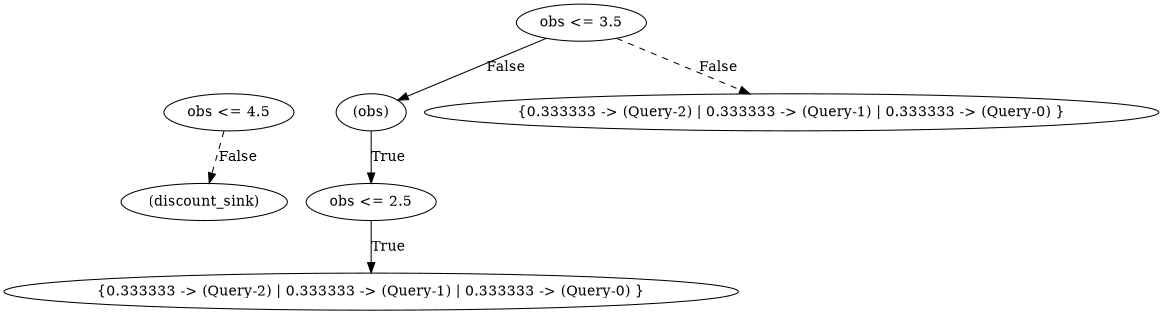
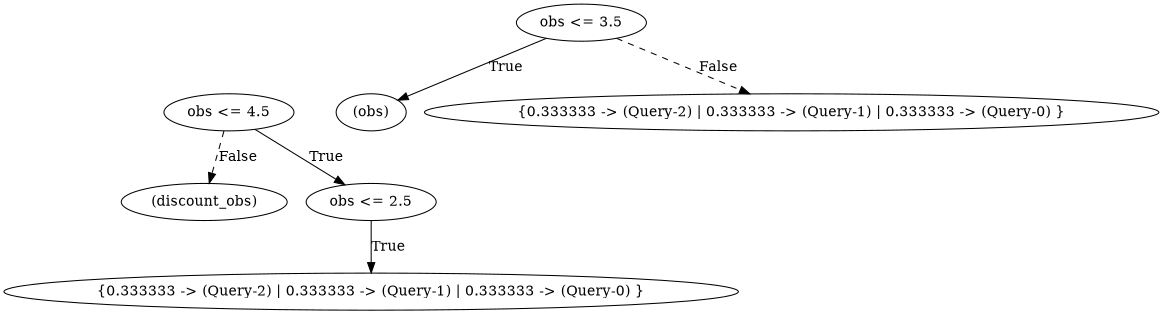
edge "obs <= 3.5" -> "(obs)": label "False" -> "True"
edge "(obs)" -> "obs <= 2.5": now "obs <= 4.5" -> "obs <= 2.5"
node "(discount_sink)": label "(discount_sink)" -> "(discount_obs)"
